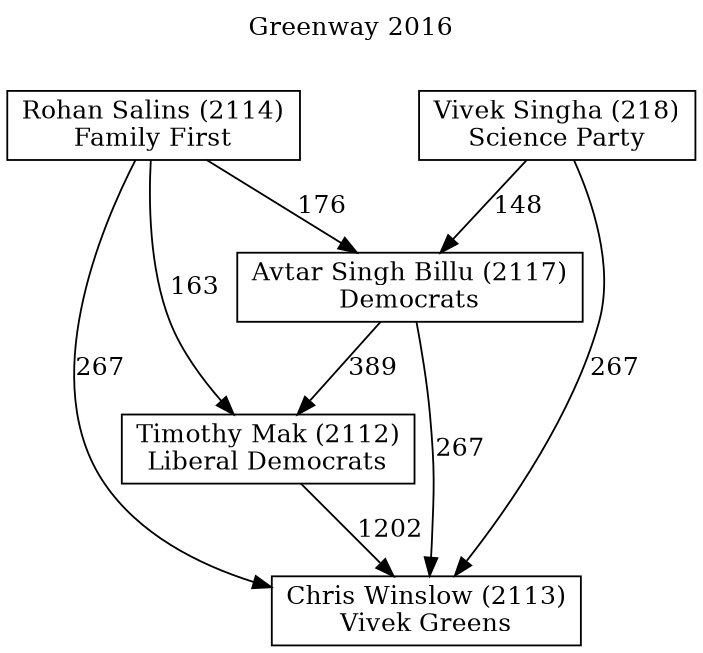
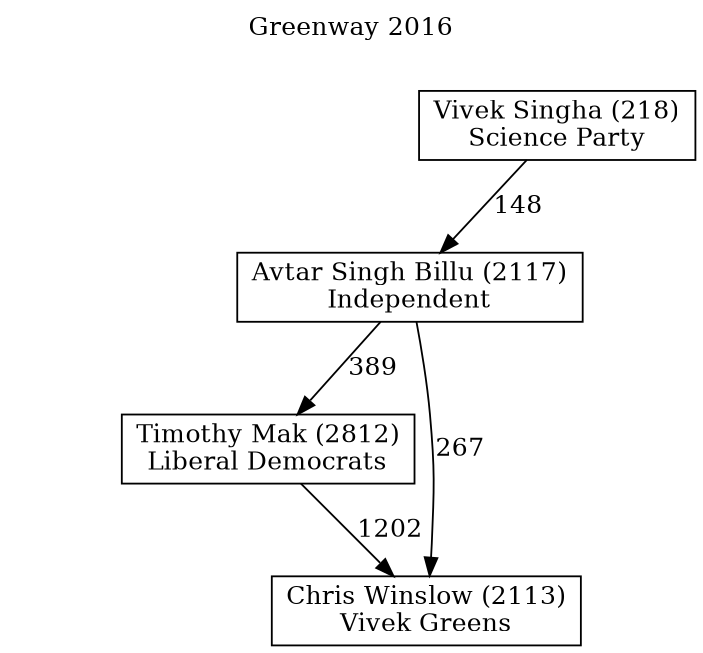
node "Rohan Salins (2114) Family First": removed
node "Avtar Singh Billu (2117) Democrats": label "Avtar Singh Billu (2117) Democrats" -> "Avtar Singh Billu (2117) Independent"
edge "Vivek Singha (218) Science Party" -> "Chris Winslow (2113) Vivek Greens": removed, label "267"
node "Timothy Mak (2112) Liberal Democrats": label "Timothy Mak (2112) Liberal Democrats" -> "Timothy Mak (2812) Liberal Democrats"
